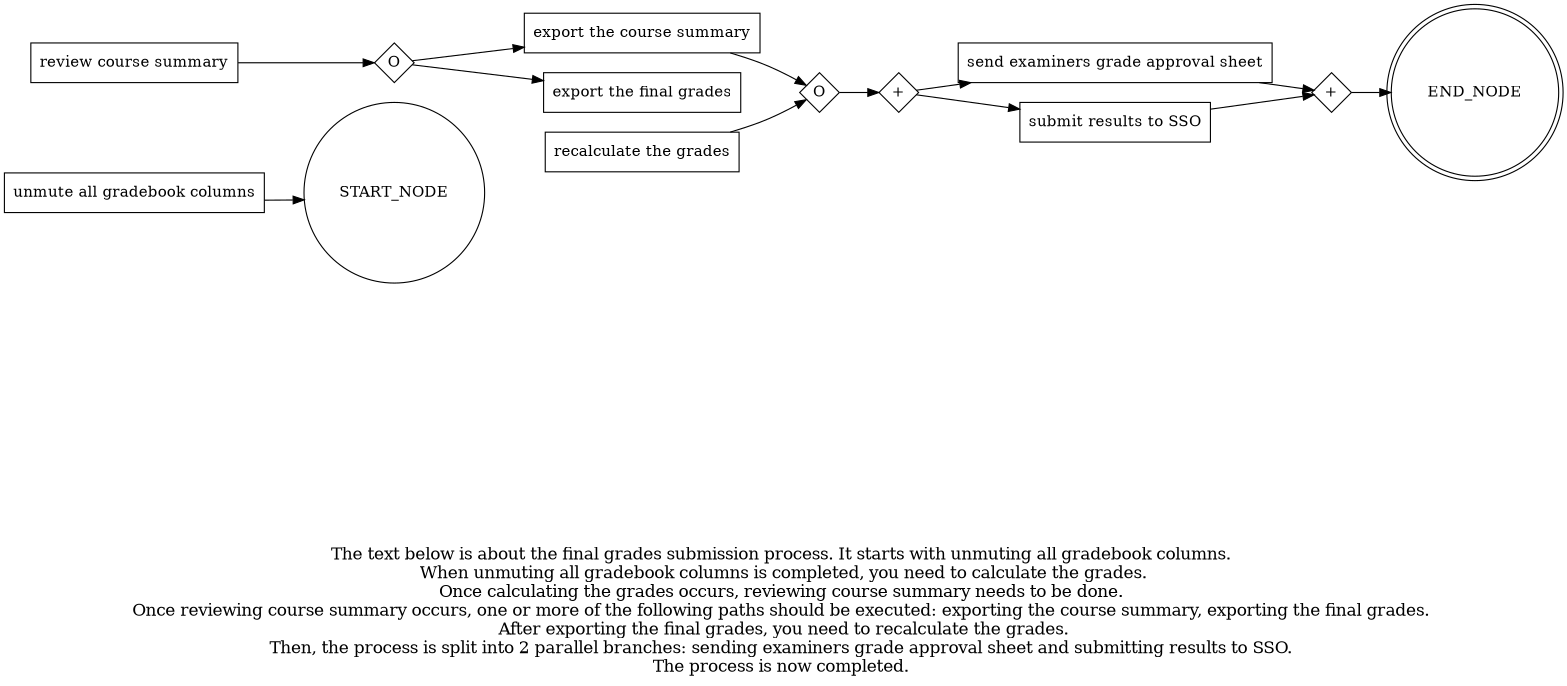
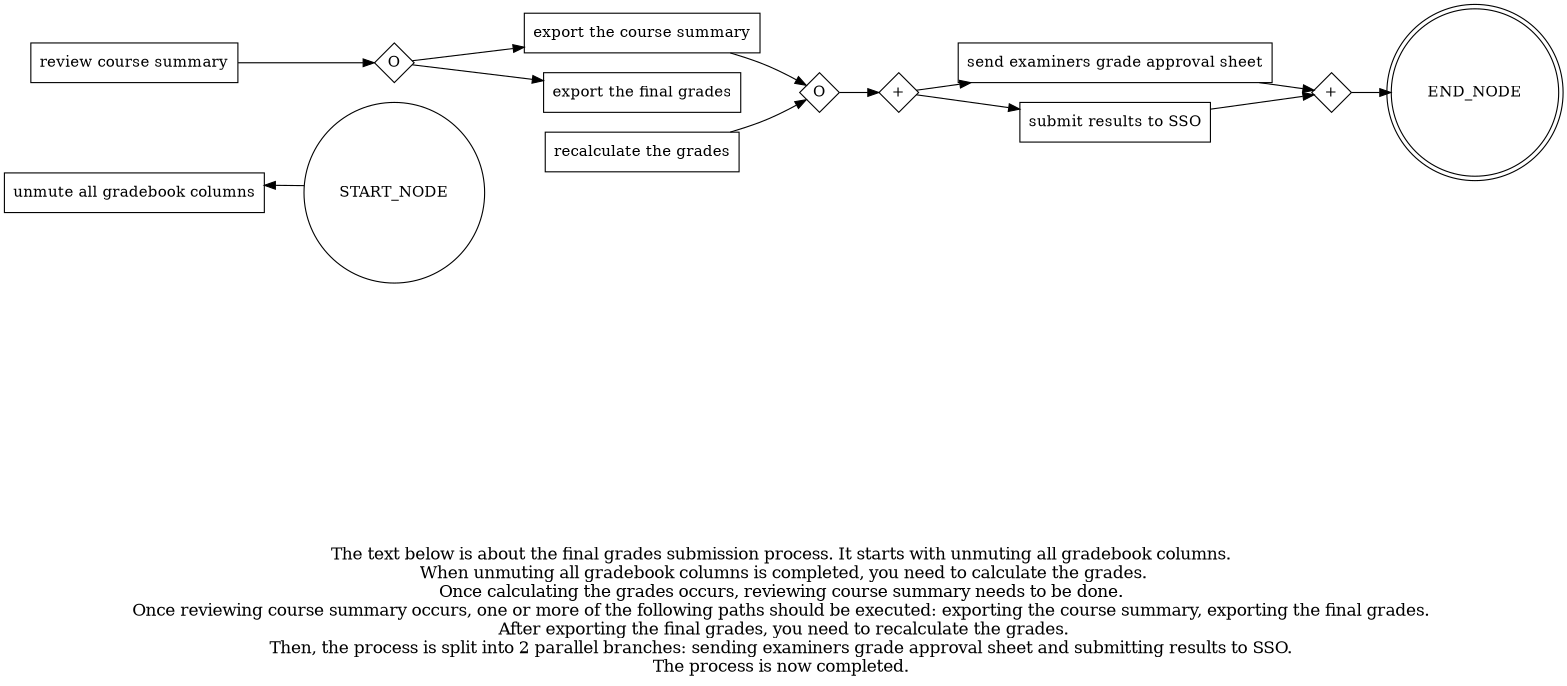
edge "unmute all gradebook columns" -> "START_NODE": reversed
